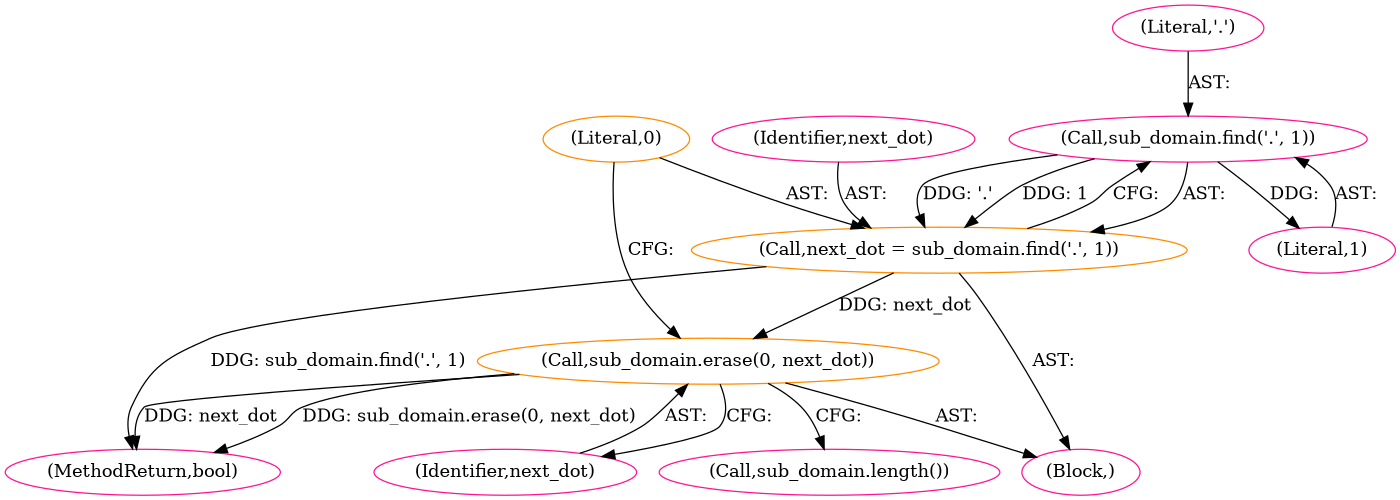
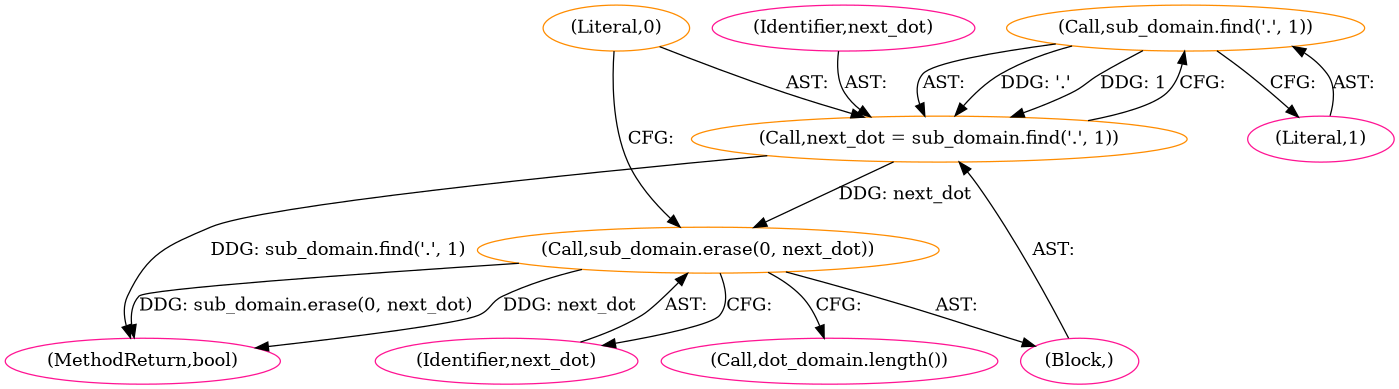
node "(Literal,'.')": removed
node "(Call,sub_domain.find('.', 1))": color deeppink -> darkorange
edge "(Call,sub_domain.find('.', 1))" -> "(Literal,1)": label "DDG: " -> "CFG: "
edge "(Call,next_dot = sub_domain.find('.', 1))" -> "(Block,)": reversed
node "(Call,sub_domain.length())": label "(Call,sub_domain.length())" -> "(Call,dot_domain.length())"
